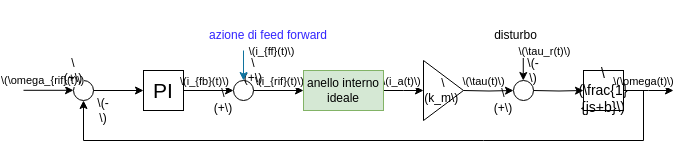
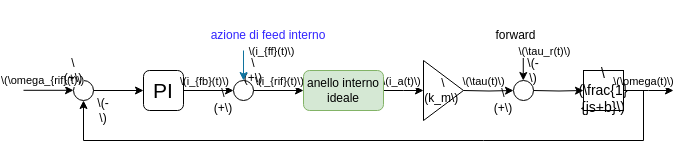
node "azione di feed forward": label "azione di feed forward" -> "azione di feed interno"
node "disturbo": label "disturbo" -> "forward"
node "PI": shape rectangle -> rounded rectangle
node "anello interno ideale": shape rectangle -> rounded rectangle
